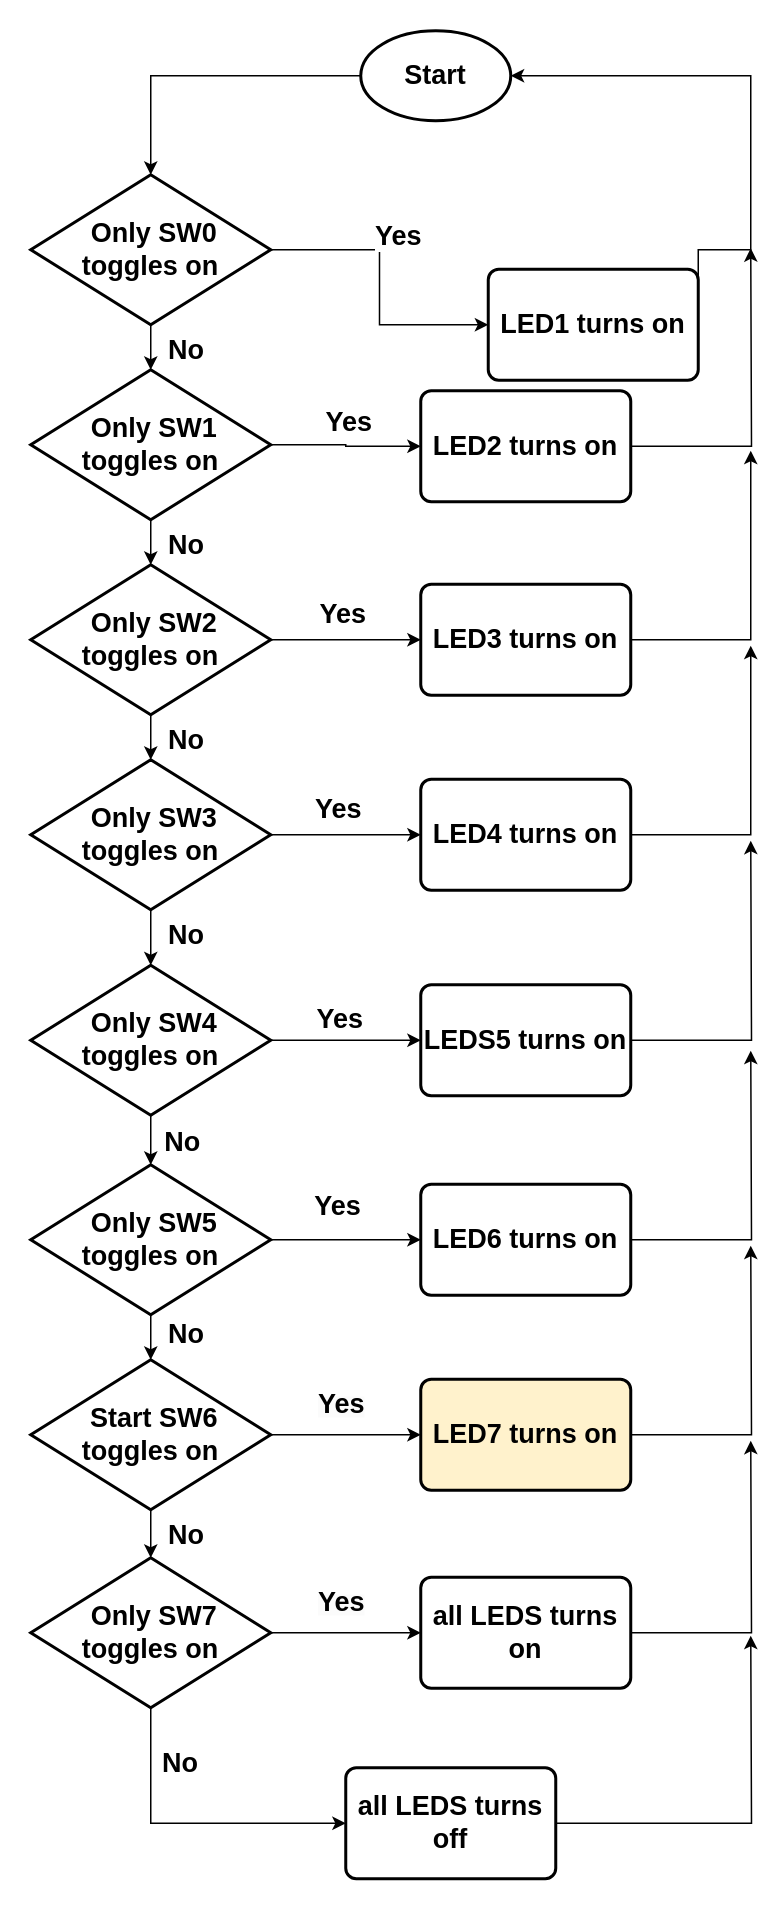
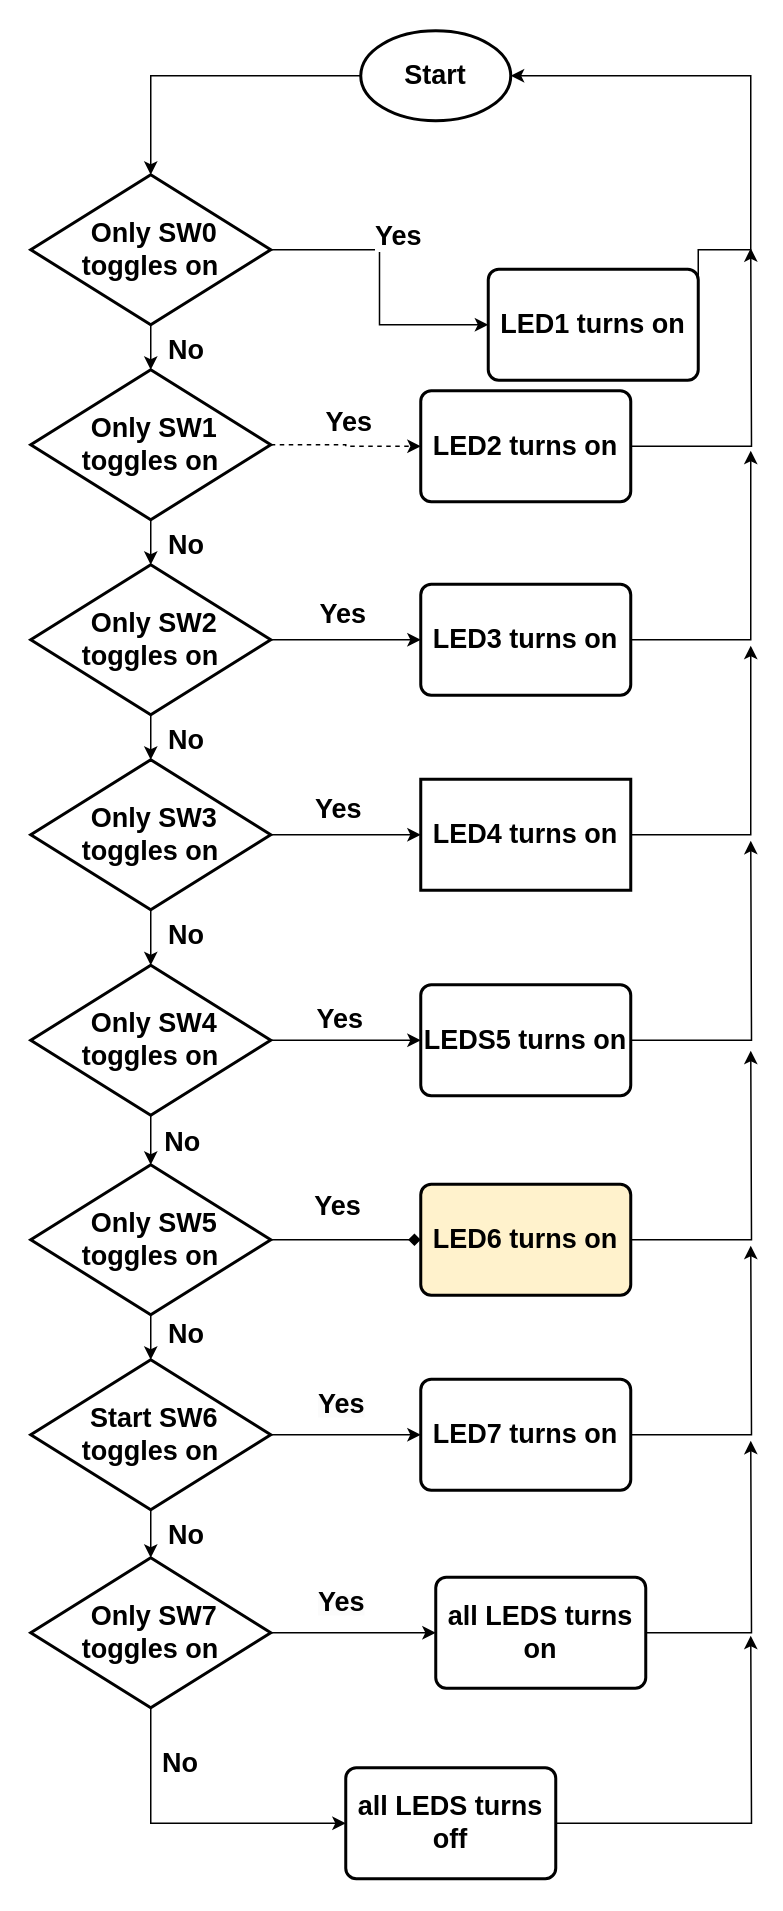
edge "Only SW1 toggles on" -> "LED2 turns on": style solid -> dashed
node "LED4 turns on": shape rounded rectangle -> rectangle
edge "Only SW5 toggles on" -> "LED6 turns on": arrowhead classic -> diamond
node "LED6 turns on": fillcolor #ffffff -> #fff2cc
node "LED7 turns on": fillcolor #fff2cc -> #ffffff
node "all LEDS turns on": moved (526, 1633) -> (541, 1633)
